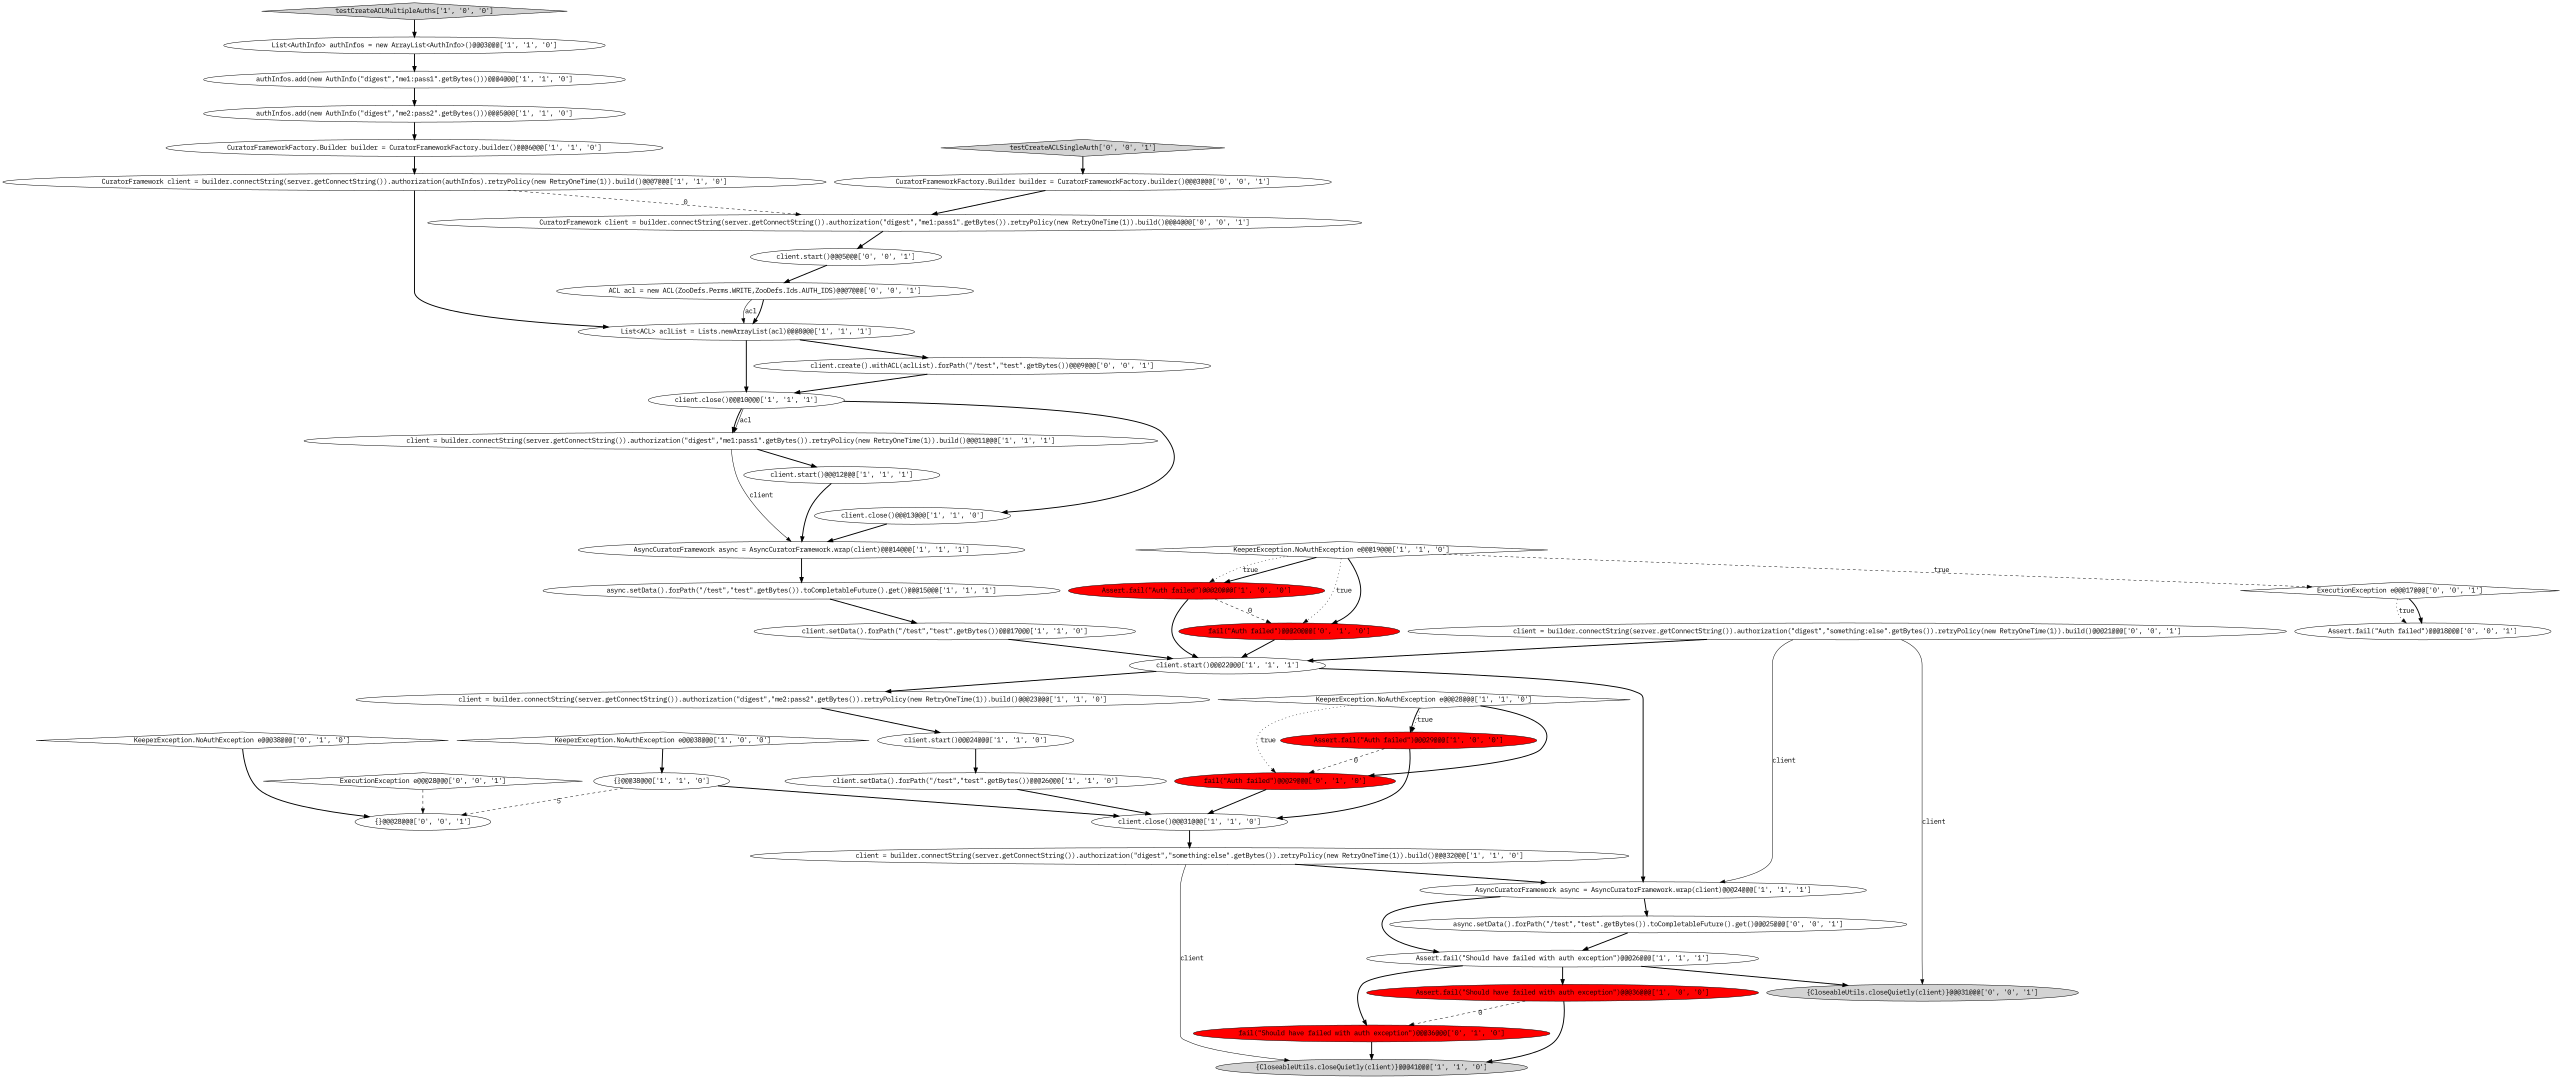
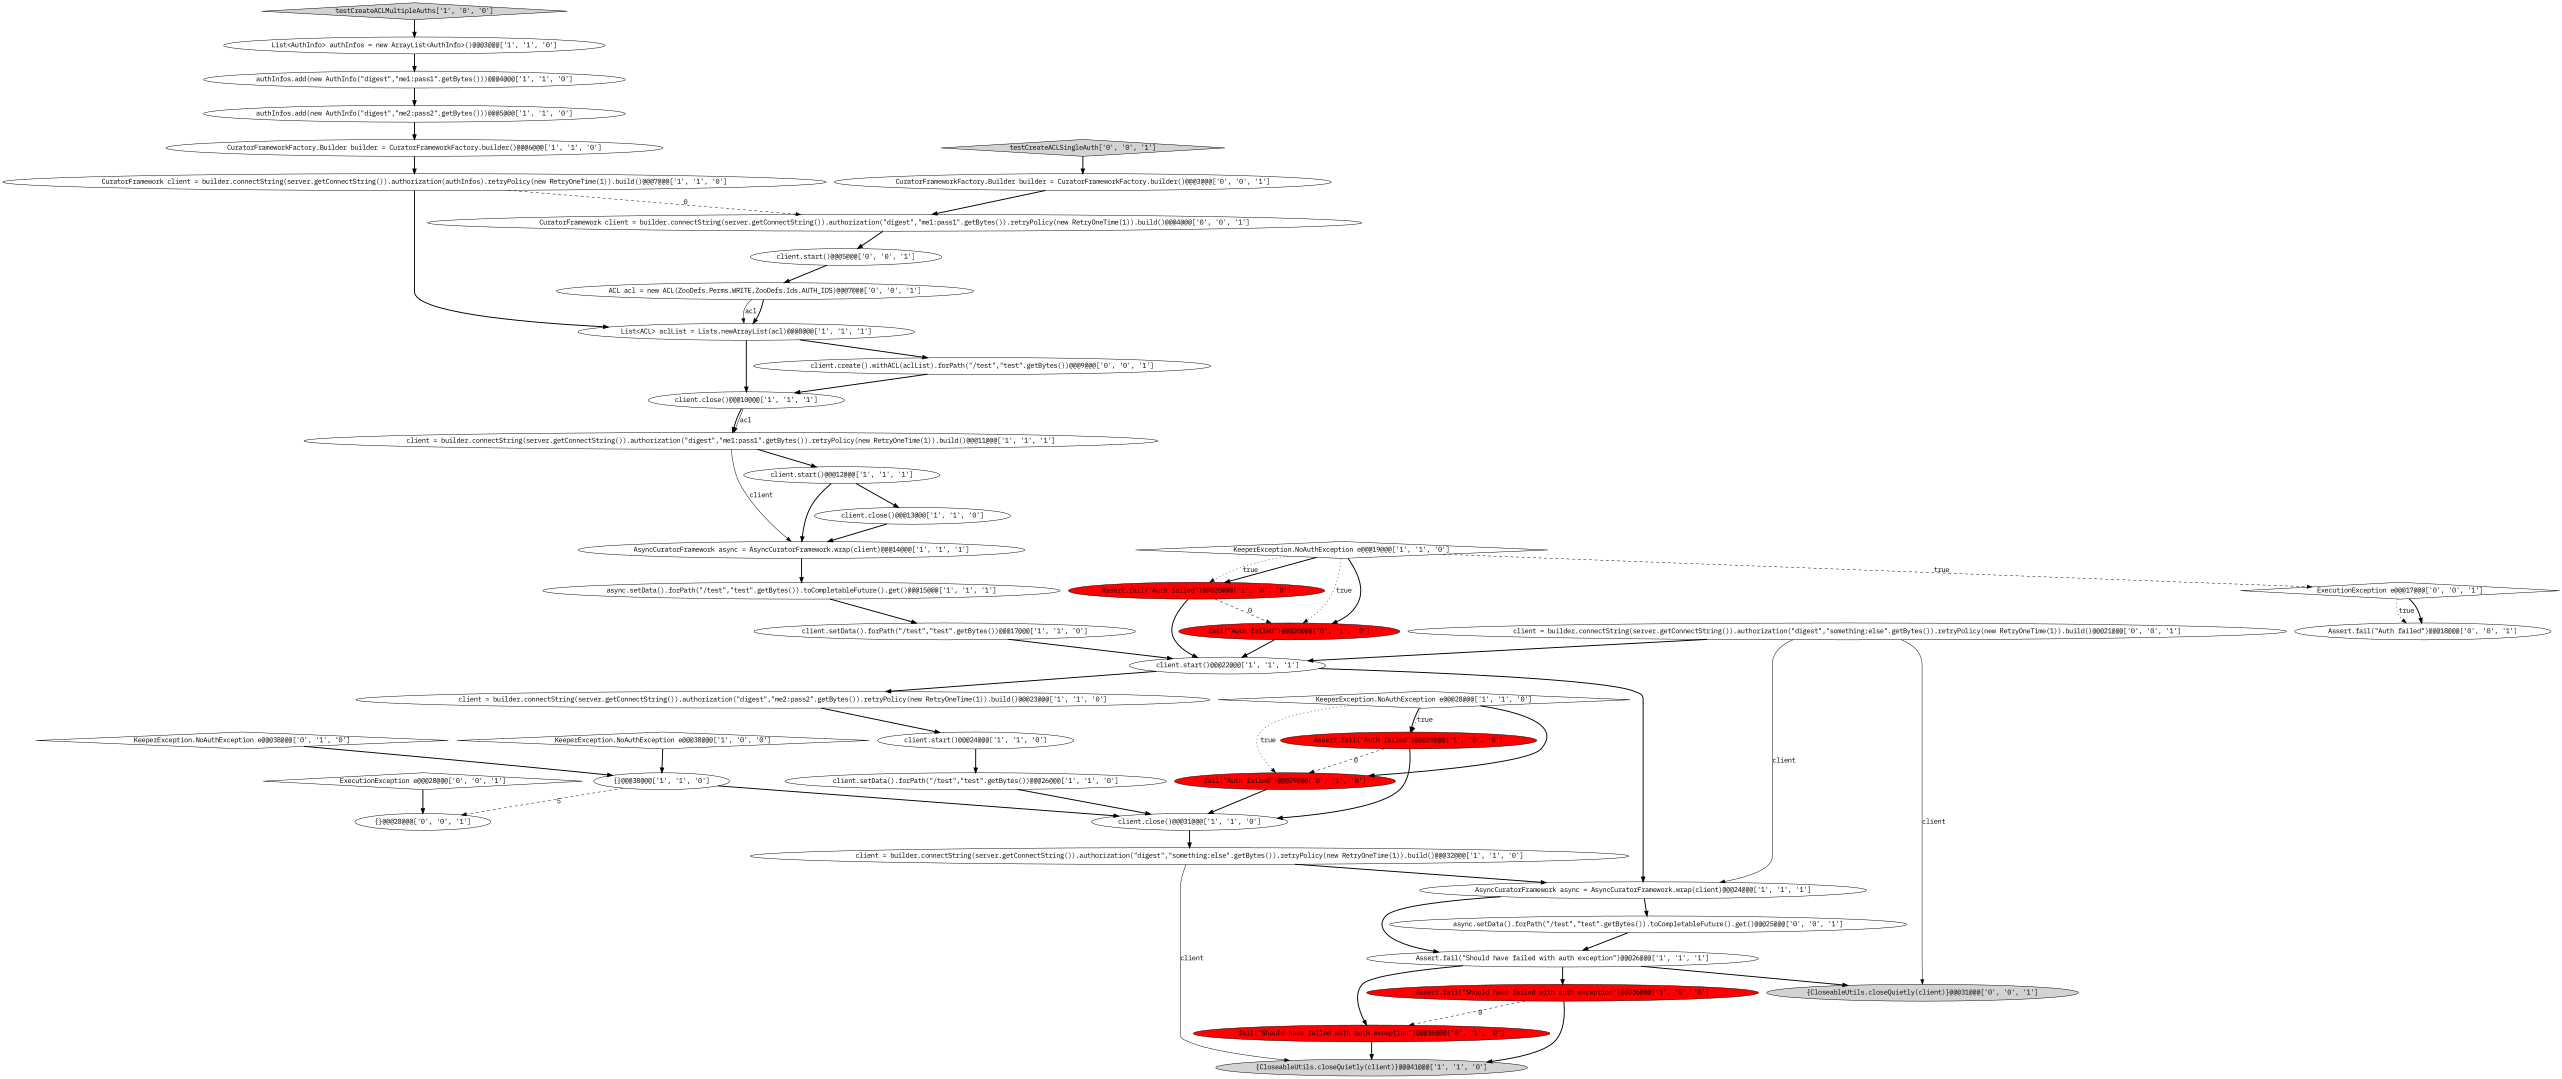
edge "client.close()@@@10@@@['1', '1', '1']" -> "client.close()@@@13@@@['1', '1', '0']": now "client.start()@@@12@@@['1', '1', '1']" -> "client.close()@@@13@@@['1', '1', '0']"
edge "ExecutionException e@@@28@@@['0', '0', '1']" -> "{}@@@28@@@['0', '0', '1']": style dashed -> bold
edge "KeeperException.NoAuthException e@@@38@@@['0', '1', '0']" -> "{}@@@28@@@['0', '0', '1']": now "KeeperException.NoAuthException e@@@38@@@['0', '1', '0']" -> "{}@@@38@@@['1', '1', '0']"
